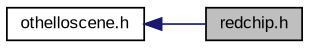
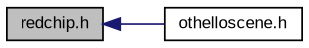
edge "redchip.h" -> "othelloscene.h": reversed
